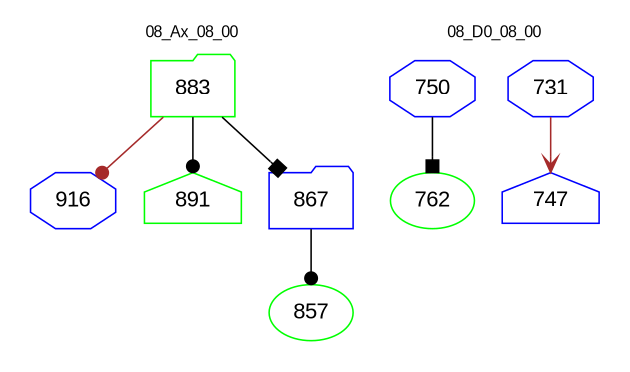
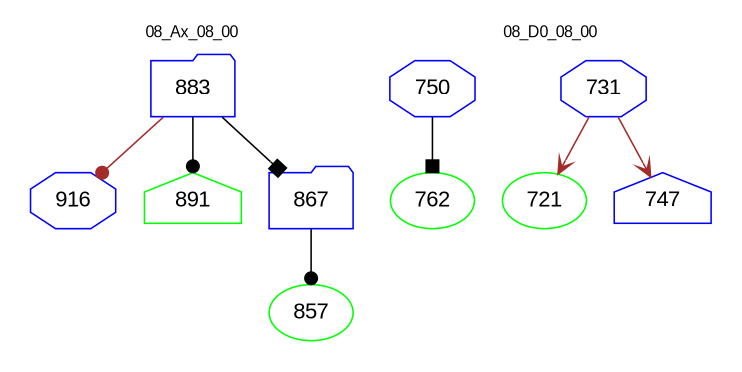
node "883": color green -> blue
node "721": added
